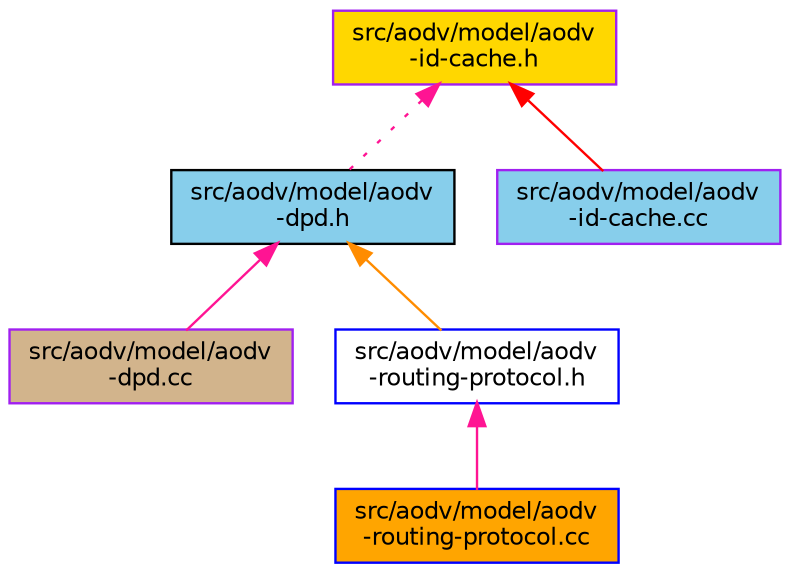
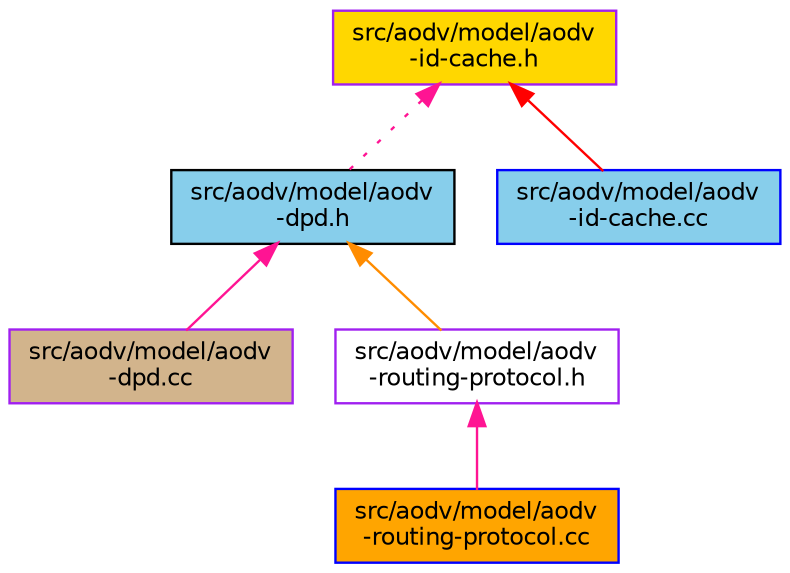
node "src/aodv/model/aodv -id-cache.cc": color purple -> blue
node "src/aodv/model/aodv -routing-protocol.h": color blue -> purple
